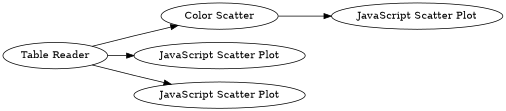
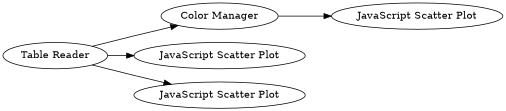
node "Color Scatter": label "Color Scatter" -> "Color Manager"
